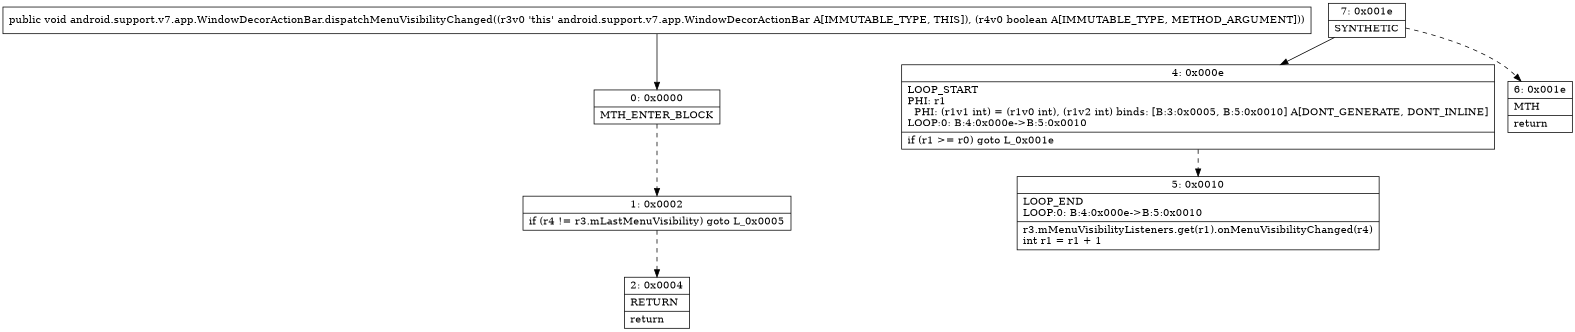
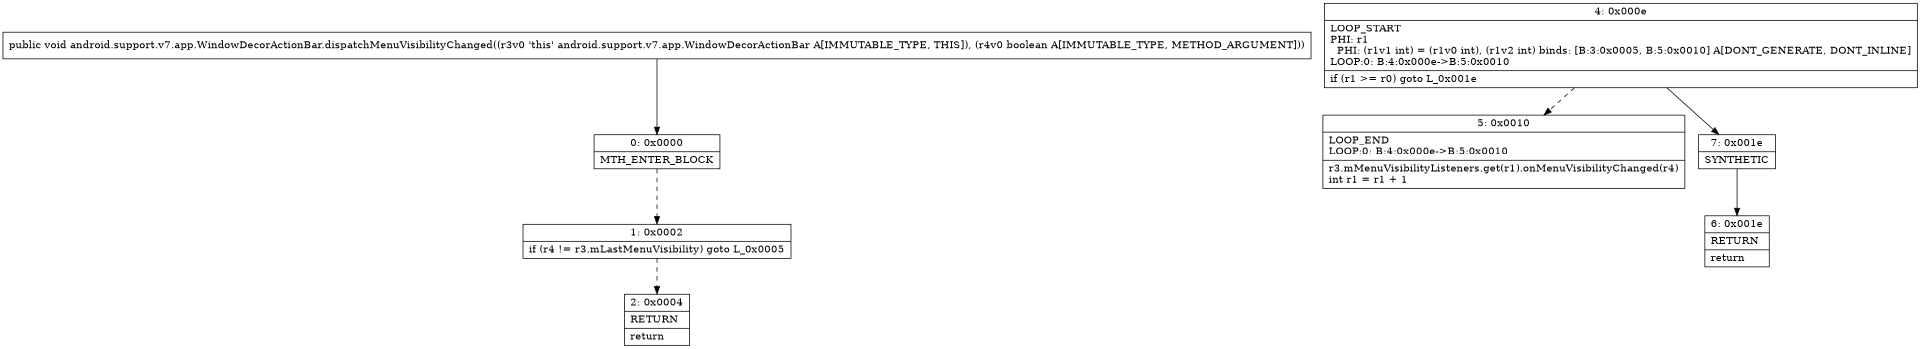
edge "7: 0x001e" -> "6: 0x001e": style dashed -> solid
edge "7: 0x001e" -> "4: 0x000e": reversed
node "6: 0x001e": text "MTH" -> "RETURN"
